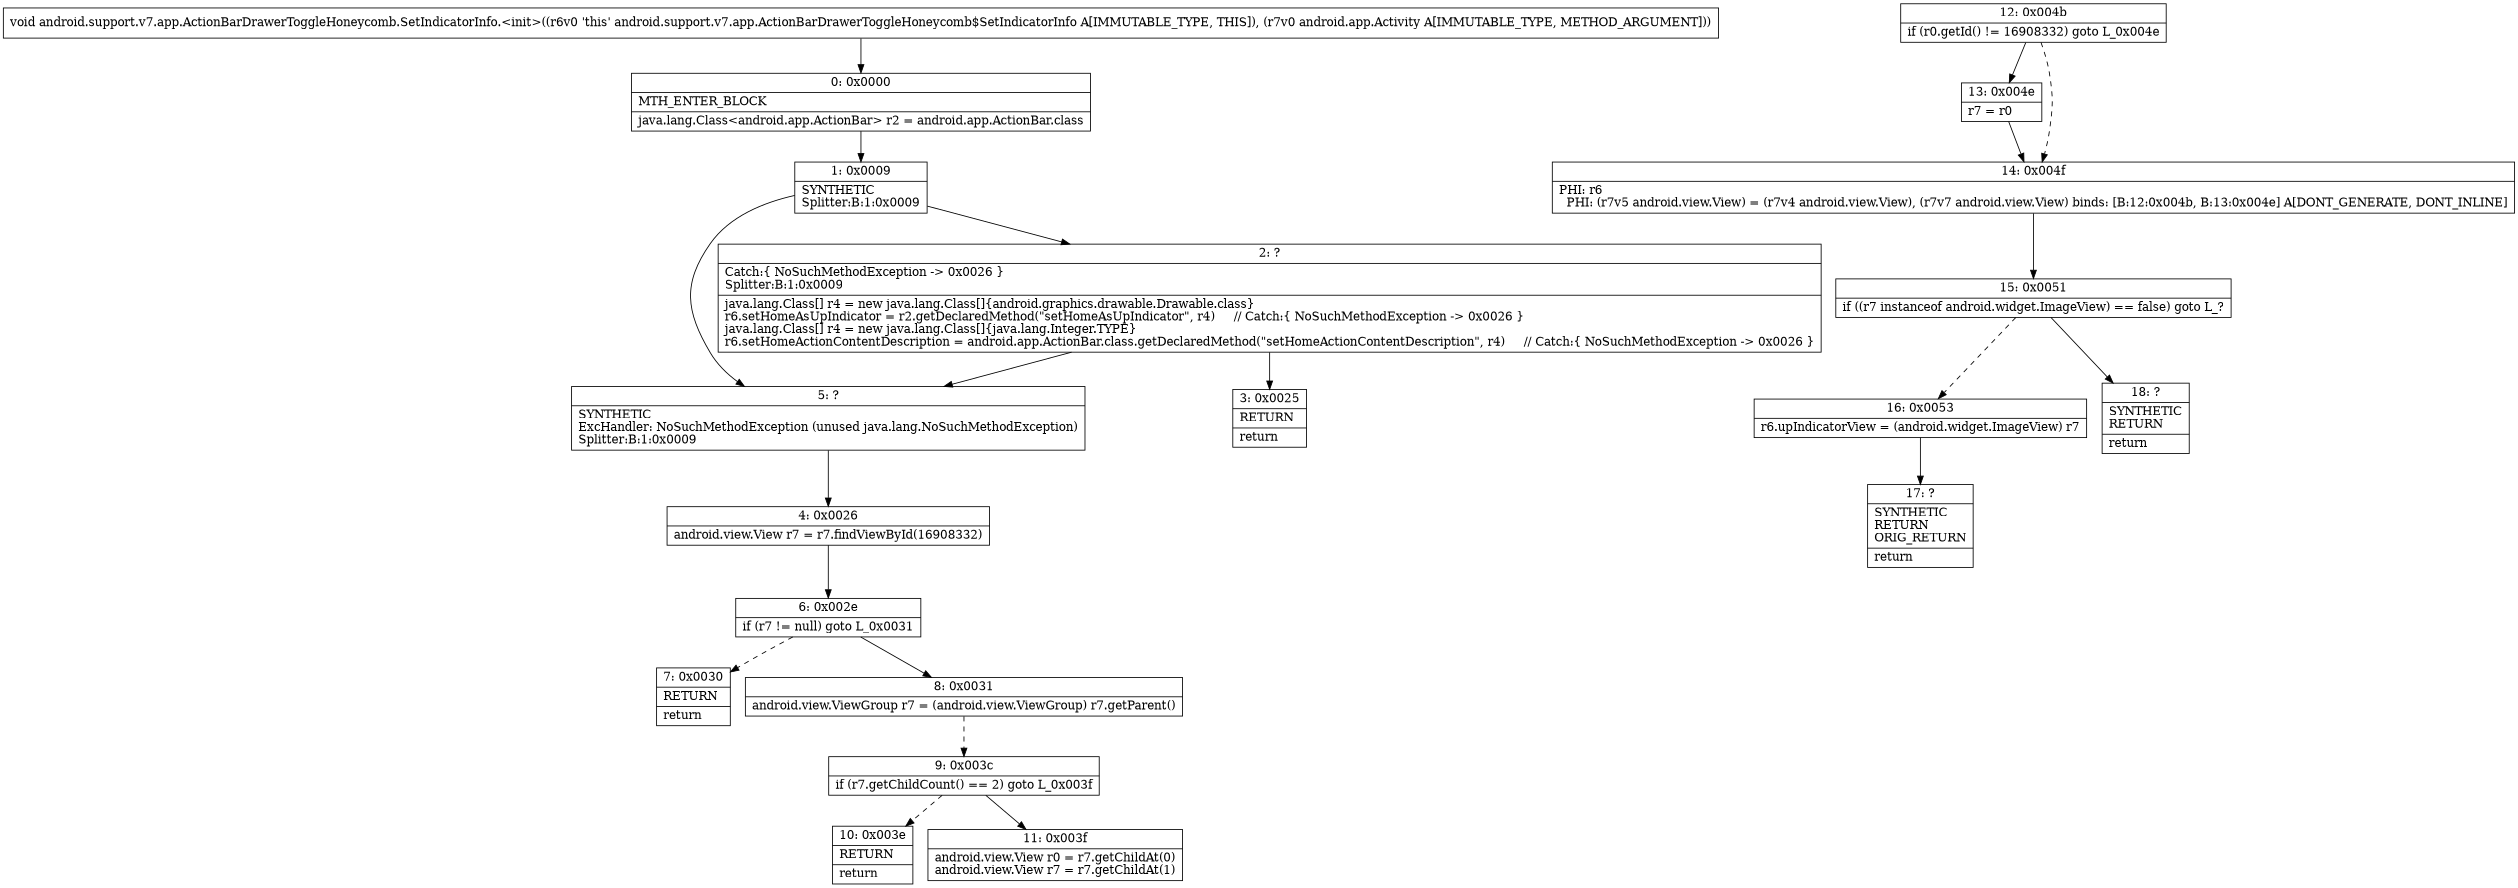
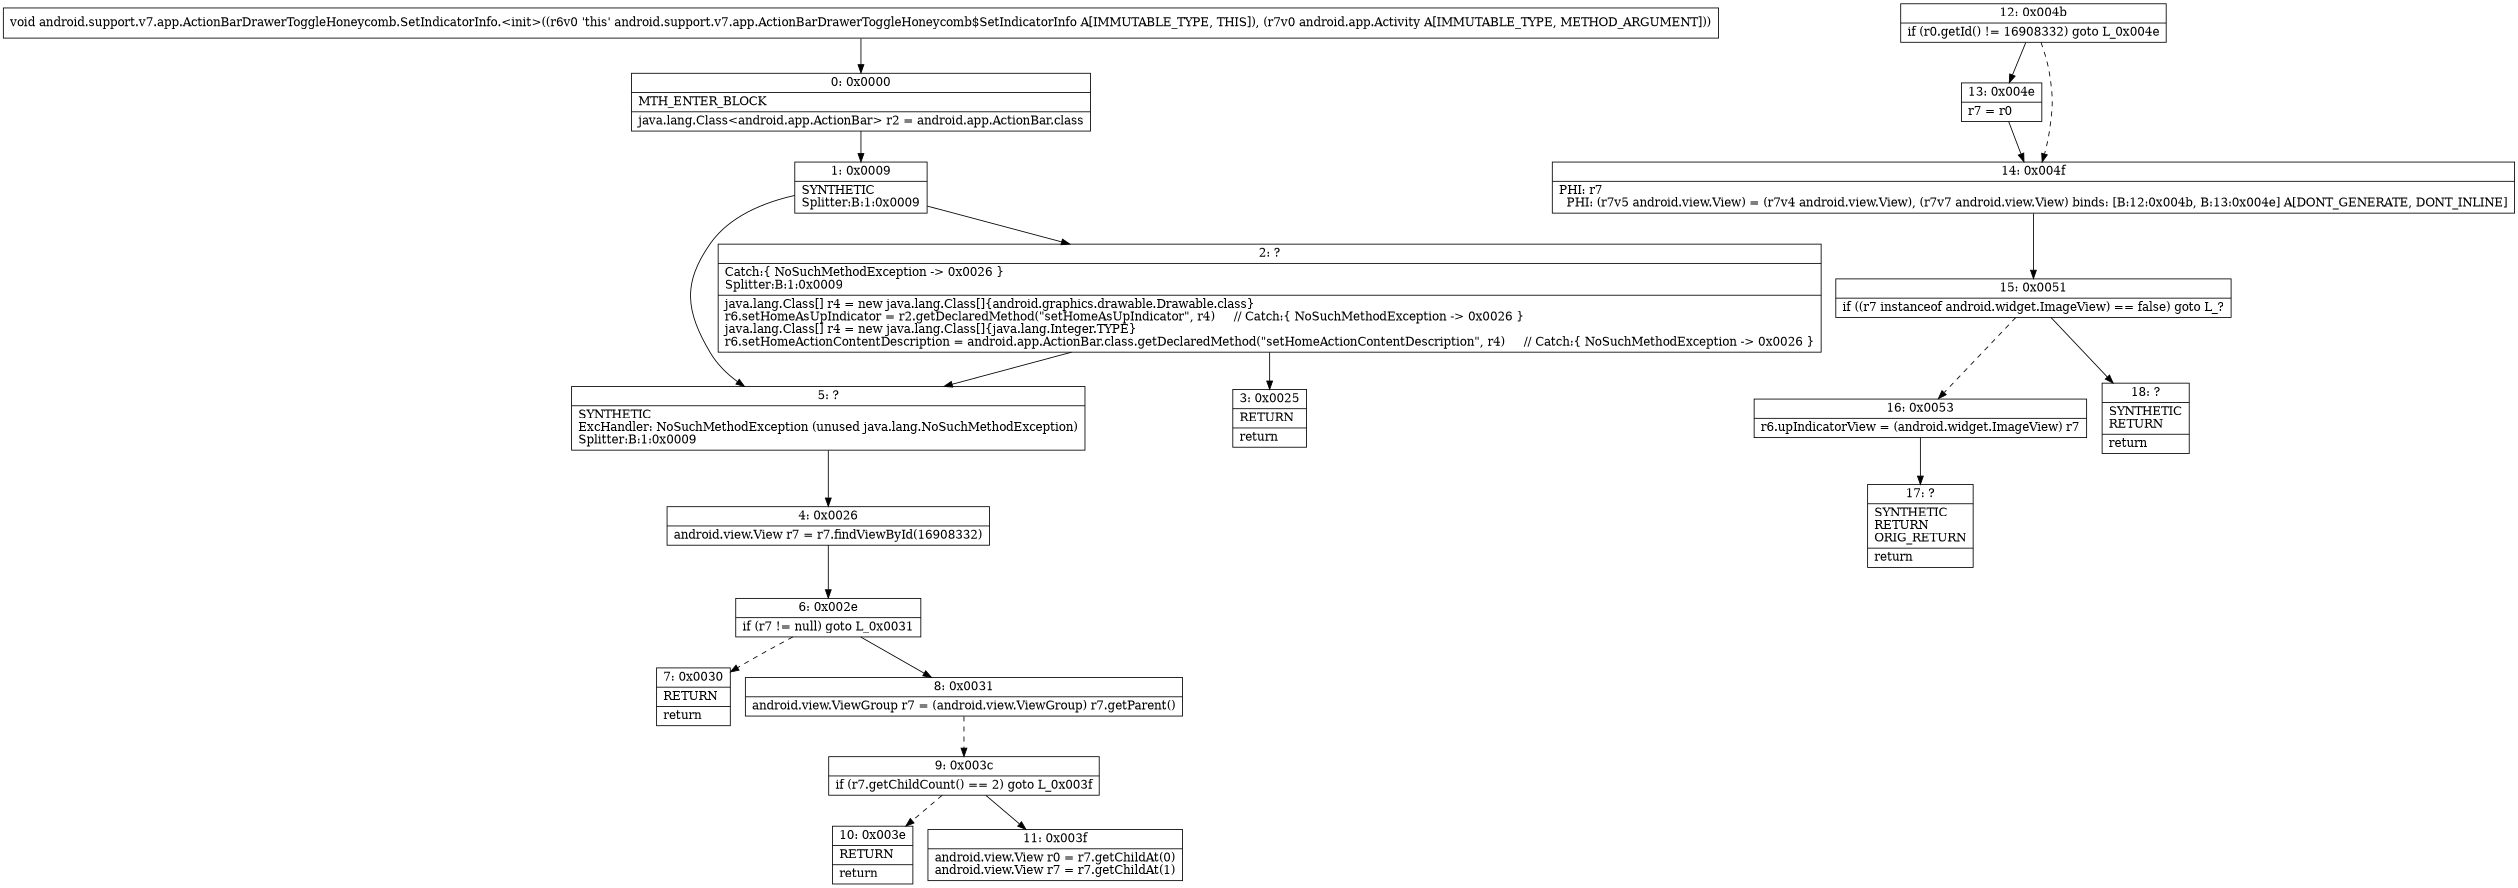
node "14: 0x004f": text "PHI: r6" -> "PHI: r7"
